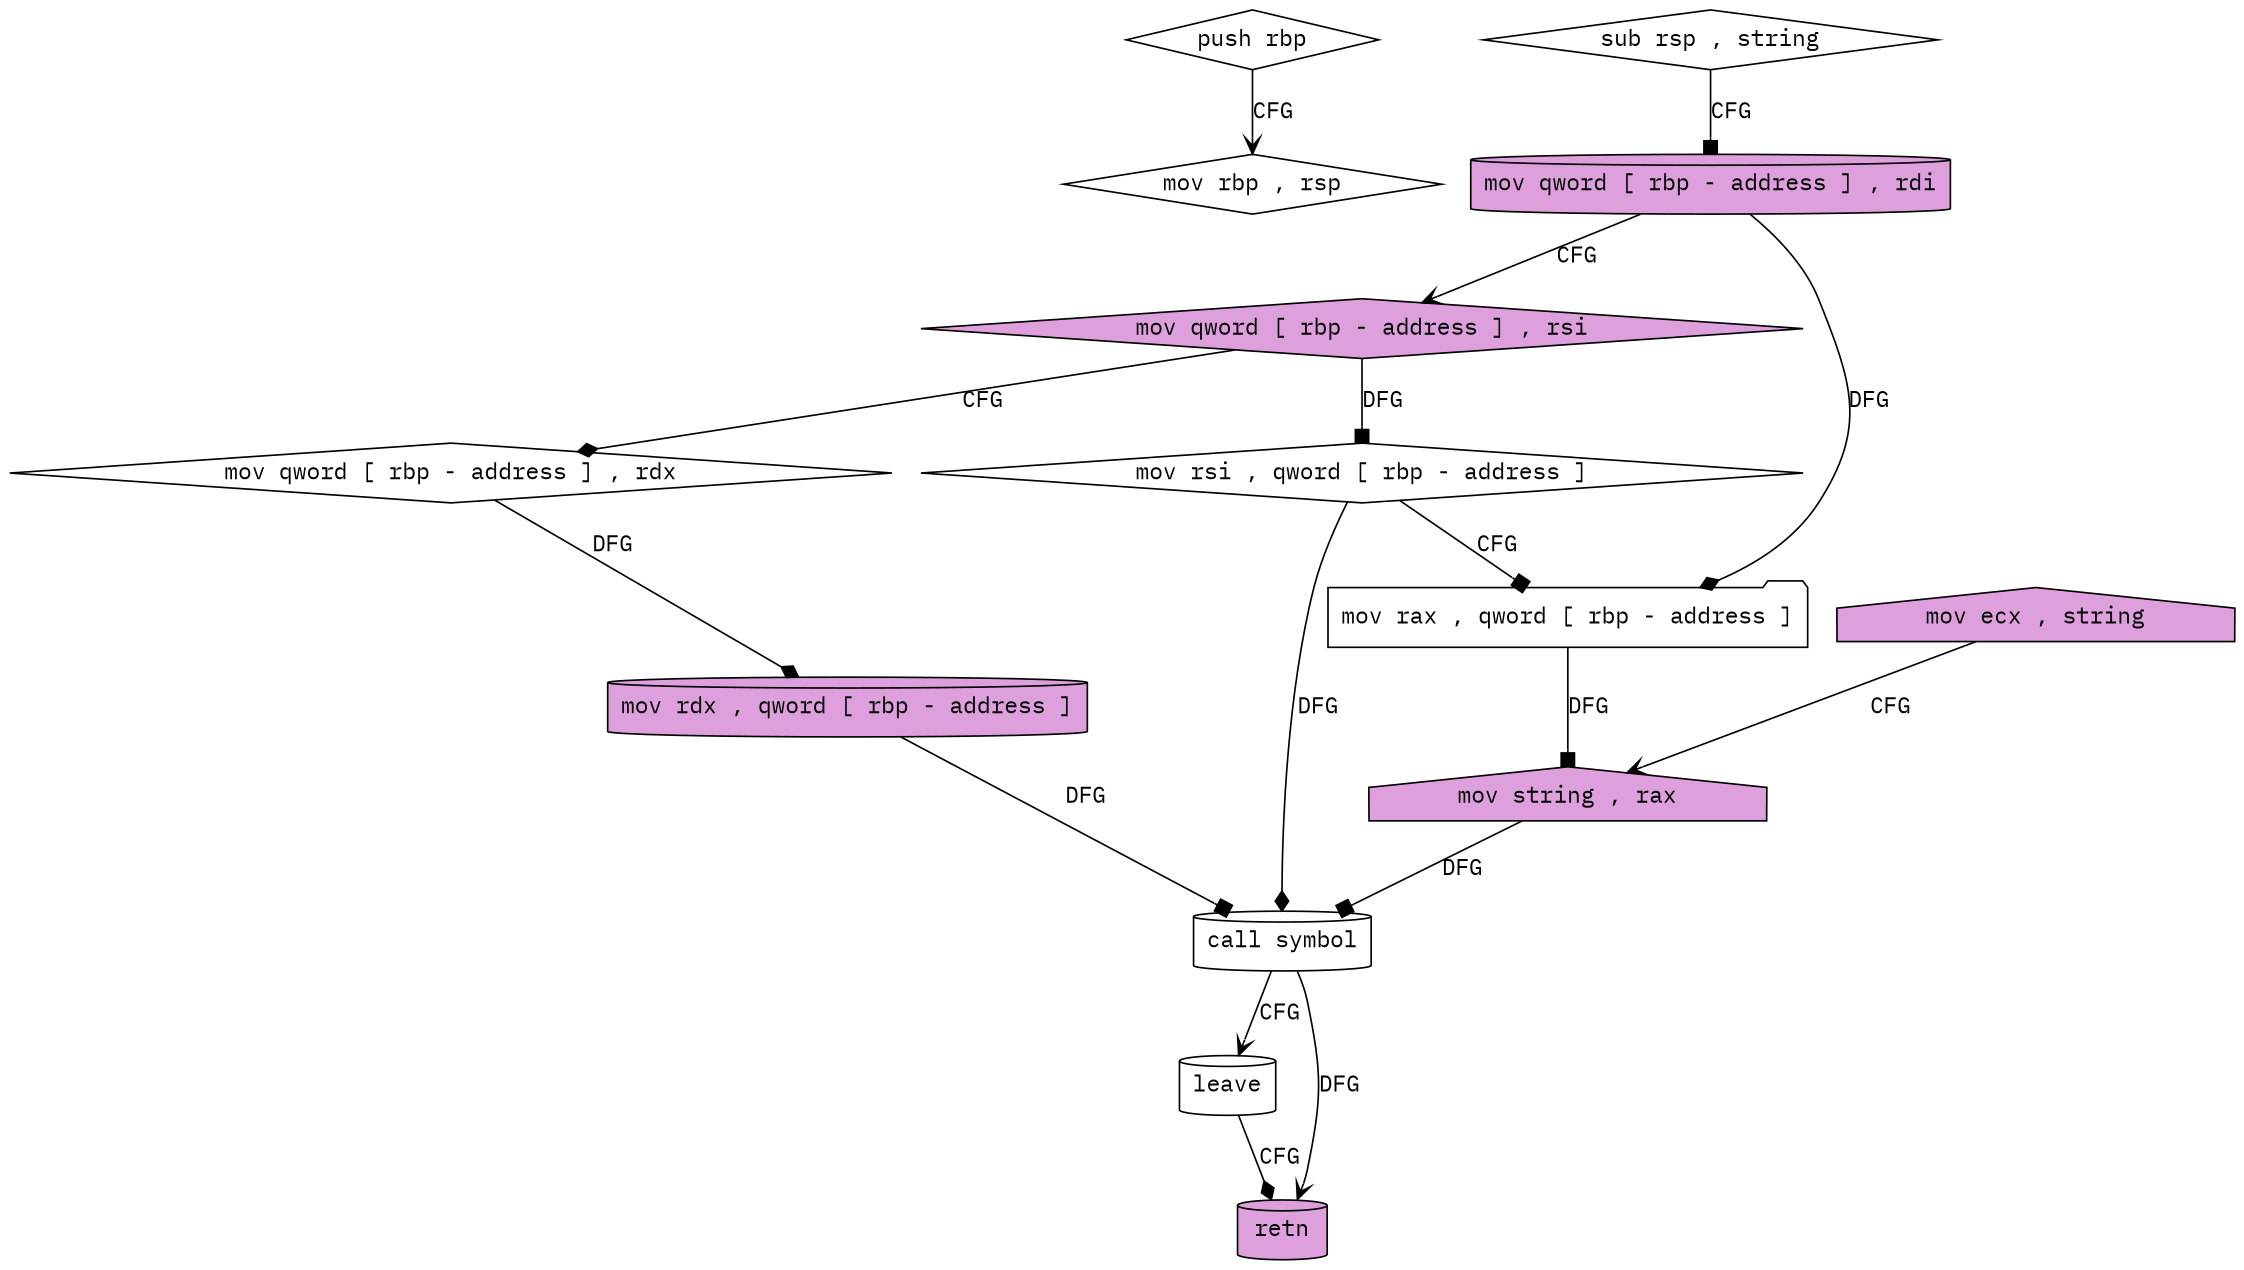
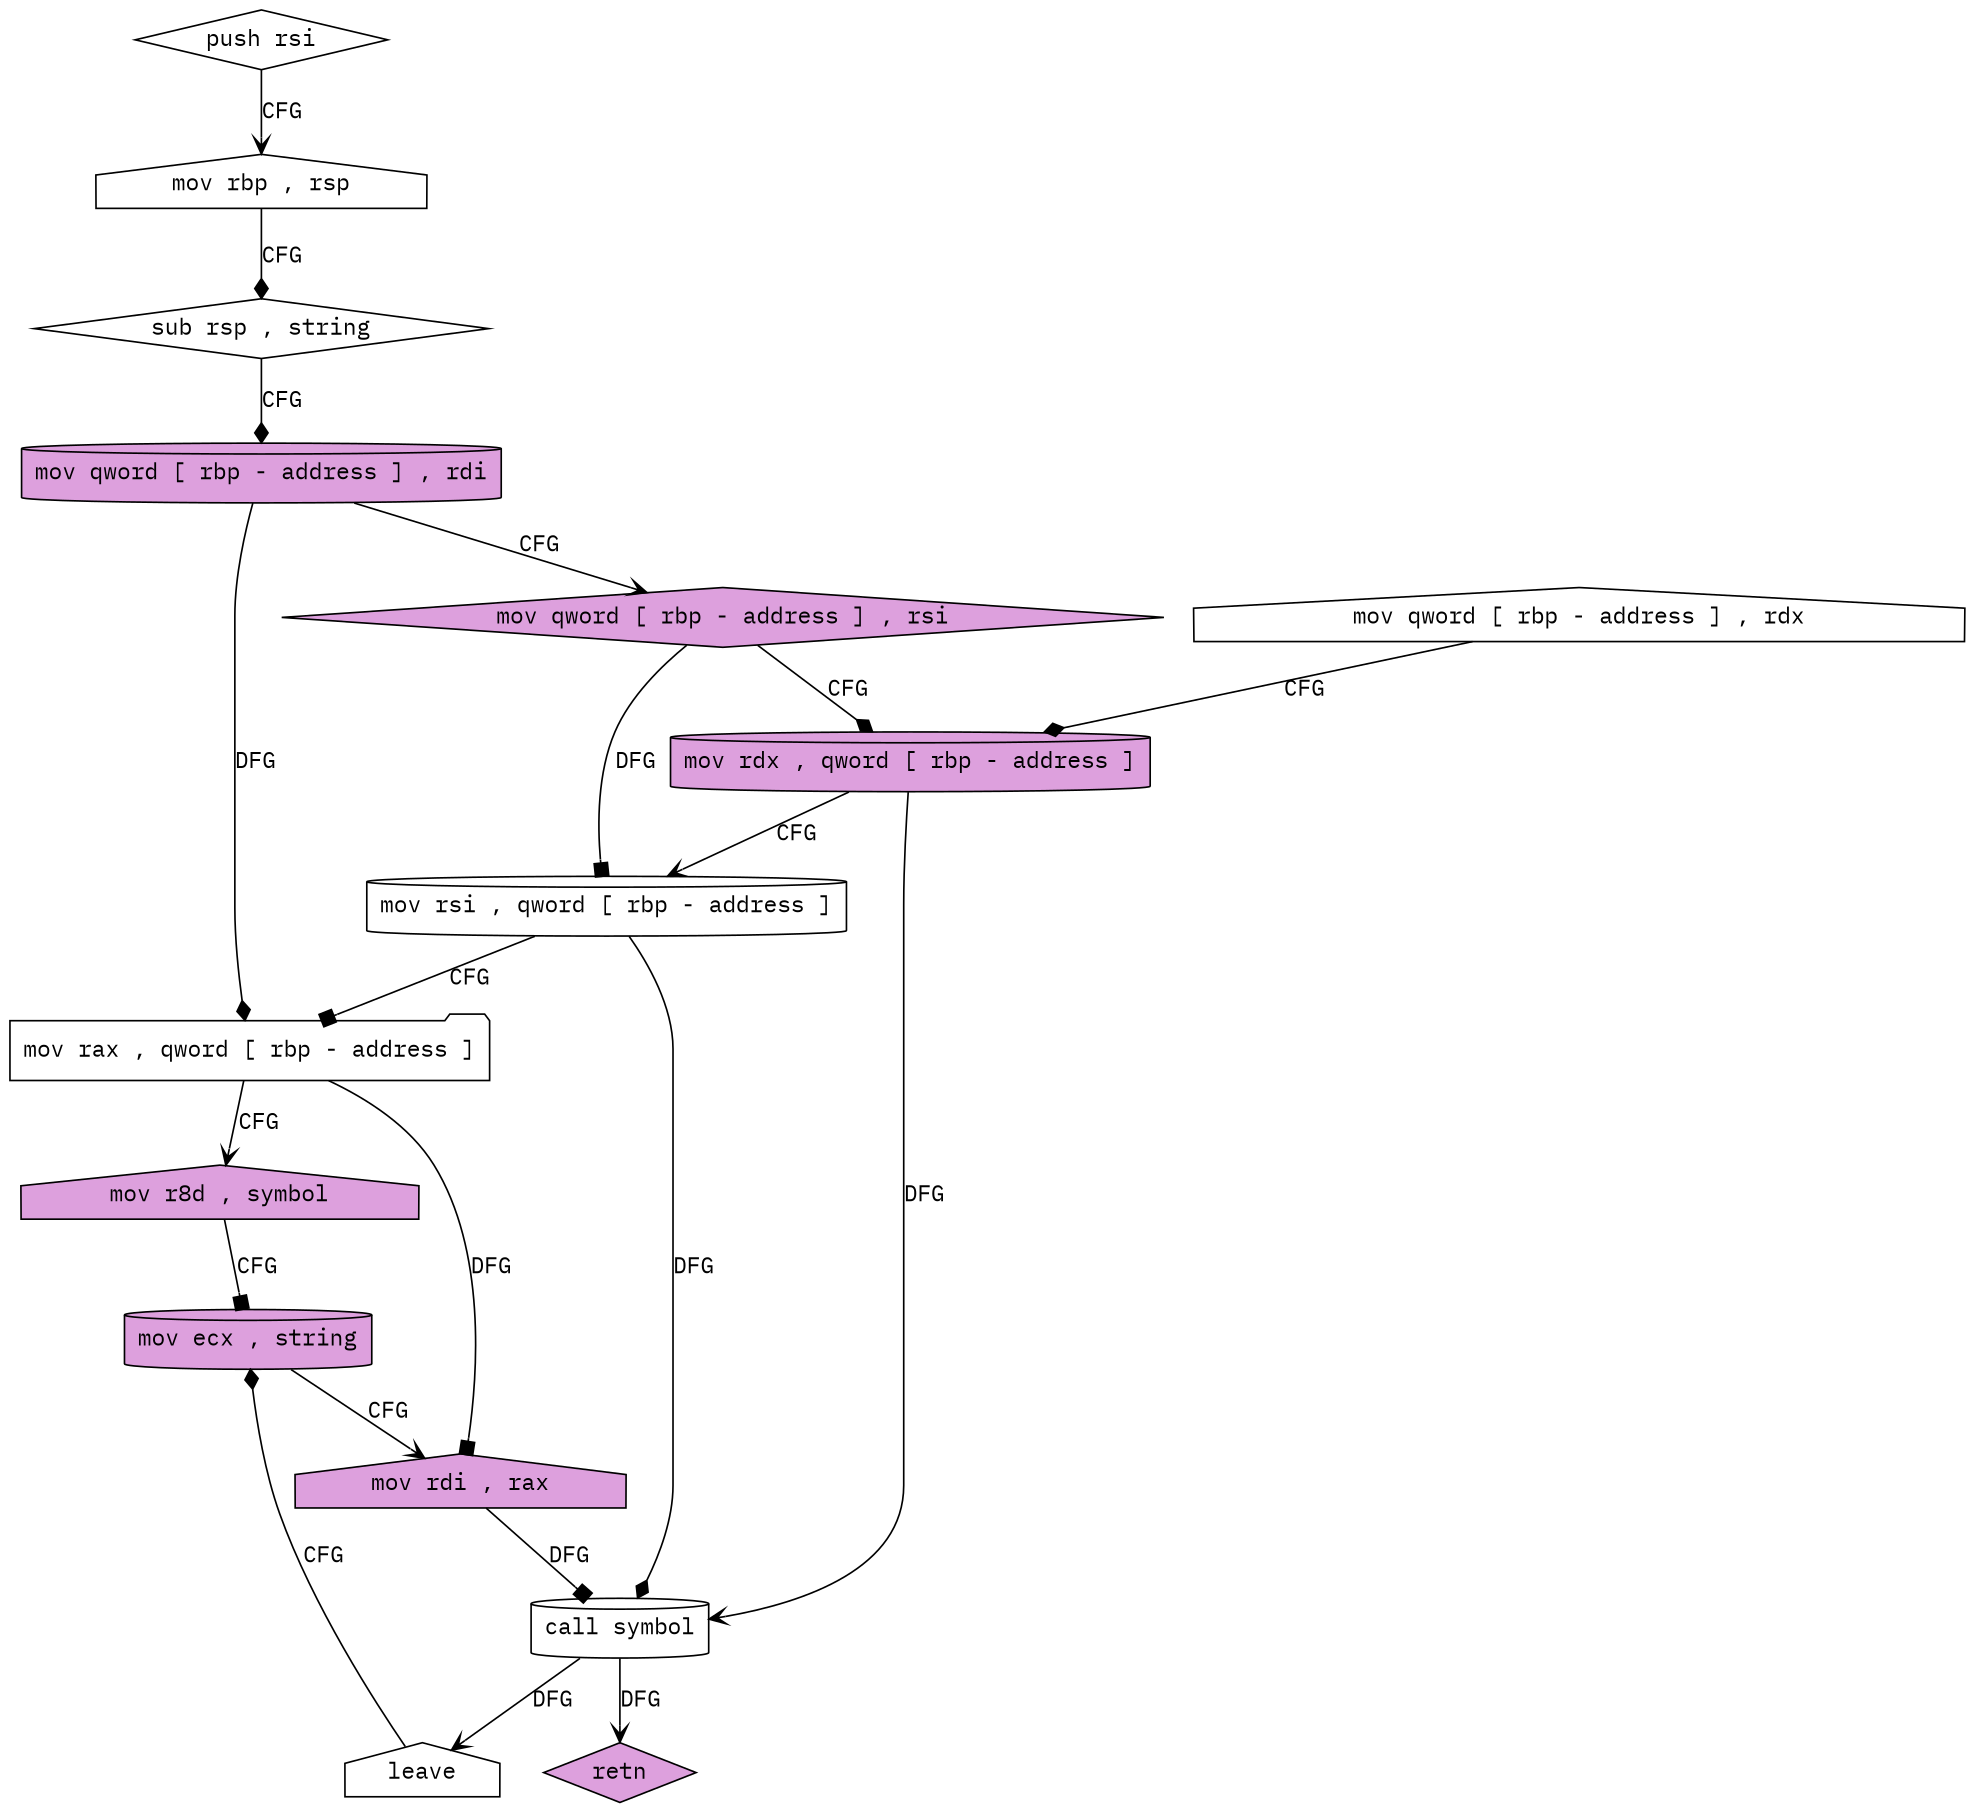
node "push rbp": label "push rbp" -> "push rsi"
edge "sub rsp , string" -> "mov qword [ rbp - address ] , rdi": arrowhead box -> diamond
node "mov rbp , rsp": shape diamond -> house
edge "mov rbp , rsp" -> "sub rsp , string": added, label "CFG"
edge "mov qword [ rbp - address ] , rsi" -> "mov qword [ rbp - address ] , rdx": now "mov qword [ rbp - address ] , rsi" -> "mov rdx , qword [ rbp - address ]"
node "mov qword [ rbp - address ] , rdx": shape diamond -> house
node "mov rsi , qword [ rbp - address ]": shape diamond -> cylinder
edge "mov qword [ rbp - address ] , rdx" -> "mov rdx , qword [ rbp - address ]": label "DFG" -> "CFG"
node "mov ecx , string": shape house -> cylinder
node "mov string , rax": label "mov string , rax" -> "mov rdi , rax"
edge "mov rdx , qword [ rbp - address ]" -> "call symbol": arrowhead box -> vee
edge "mov rdx , qword [ rbp - address ]" -> "mov rsi , qword [ rbp - address ]": added, label "CFG"
edge "call symbol" -> "leave": label "CFG" -> "DFG"
node "leave": shape cylinder -> house
edge "leave" -> "retn": now "leave" -> "mov ecx , string"
node "mov r8d , symbol": added
node "retn": shape cylinder -> diamond
